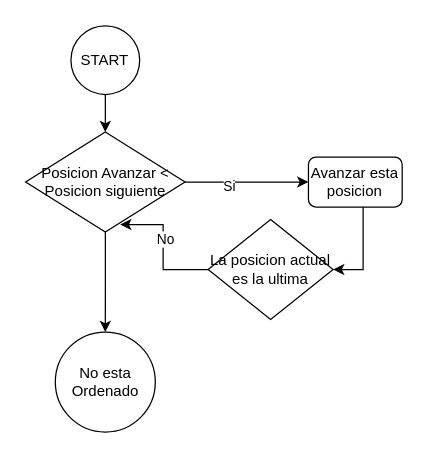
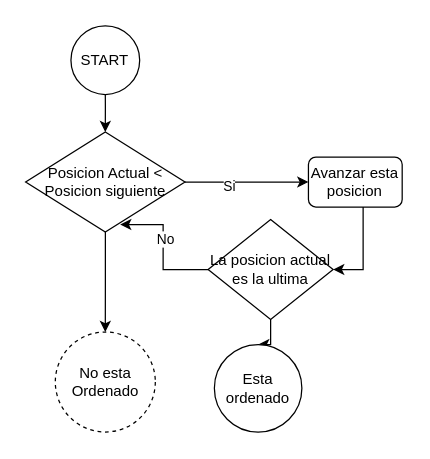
node "Posicion Avanzar < Posicion siguiente": label "Posicion Avanzar < Posicion siguiente" -> "Posicion Actual < Posicion siguiente"
edge "La posicion actual es la ultima" -> "Esta ordenado": added
node "No esta Ordenado": style solid -> dashed
node "Esta ordenado": added
